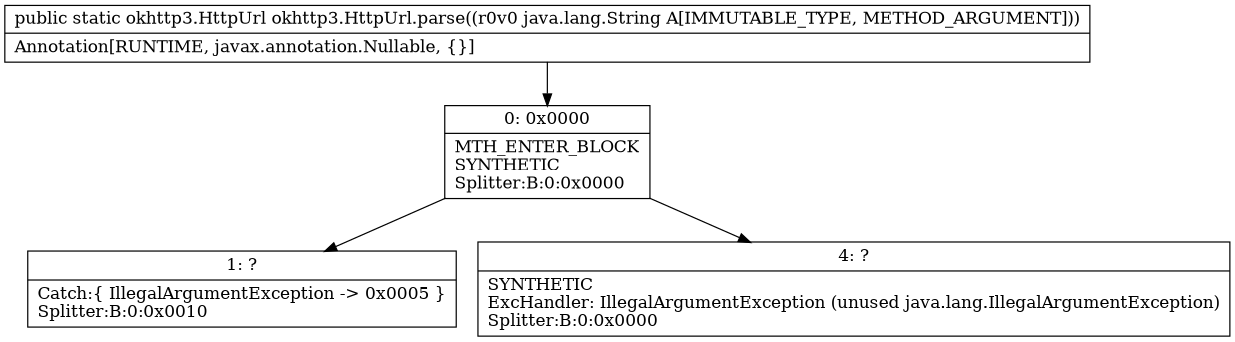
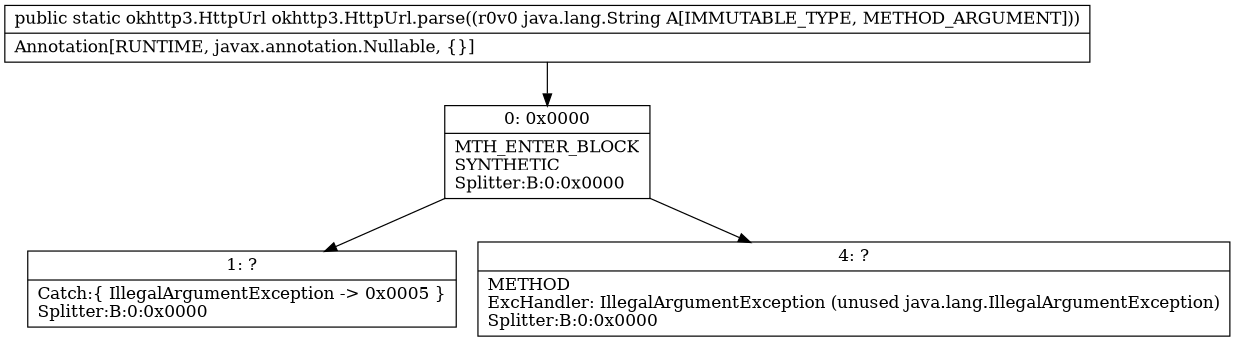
node "4: ?": text "SYNTHETIC" -> "METHOD"
node "1: ?": text "Splitter:B:0:0x0010" -> "Splitter:B:0:0x0000"
